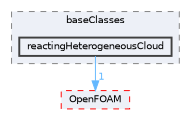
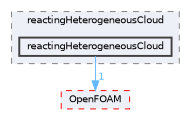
cluster "baseClasses": label "baseClasses" -> "reactingHeterogeneousCloud"
